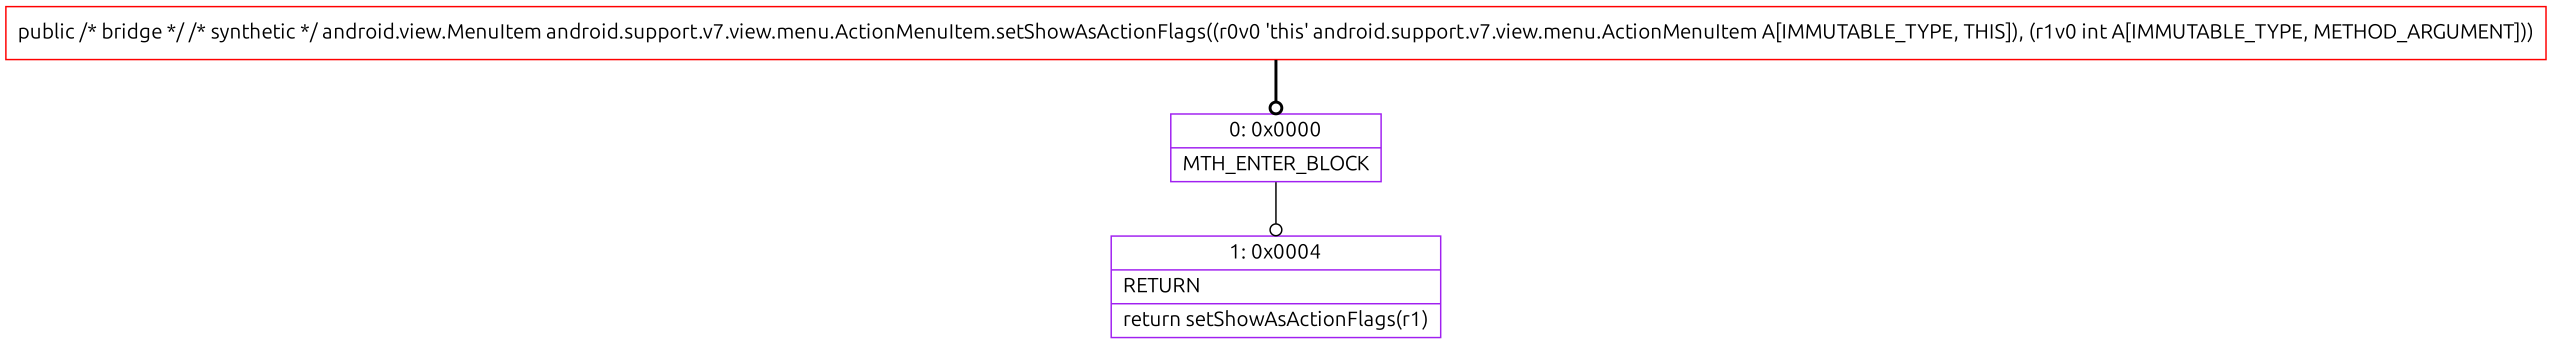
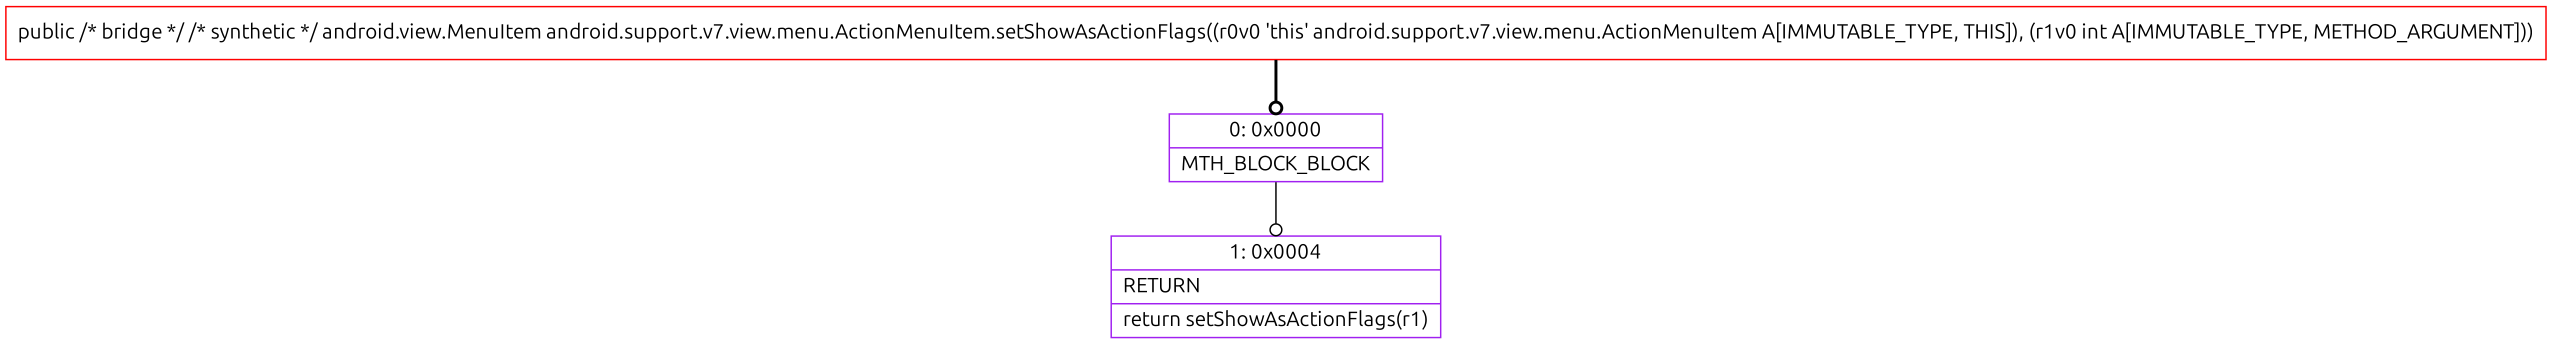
node "0: 0x0000": text "MTH_ENTER_BLOCK" -> "MTH_BLOCK_BLOCK"
